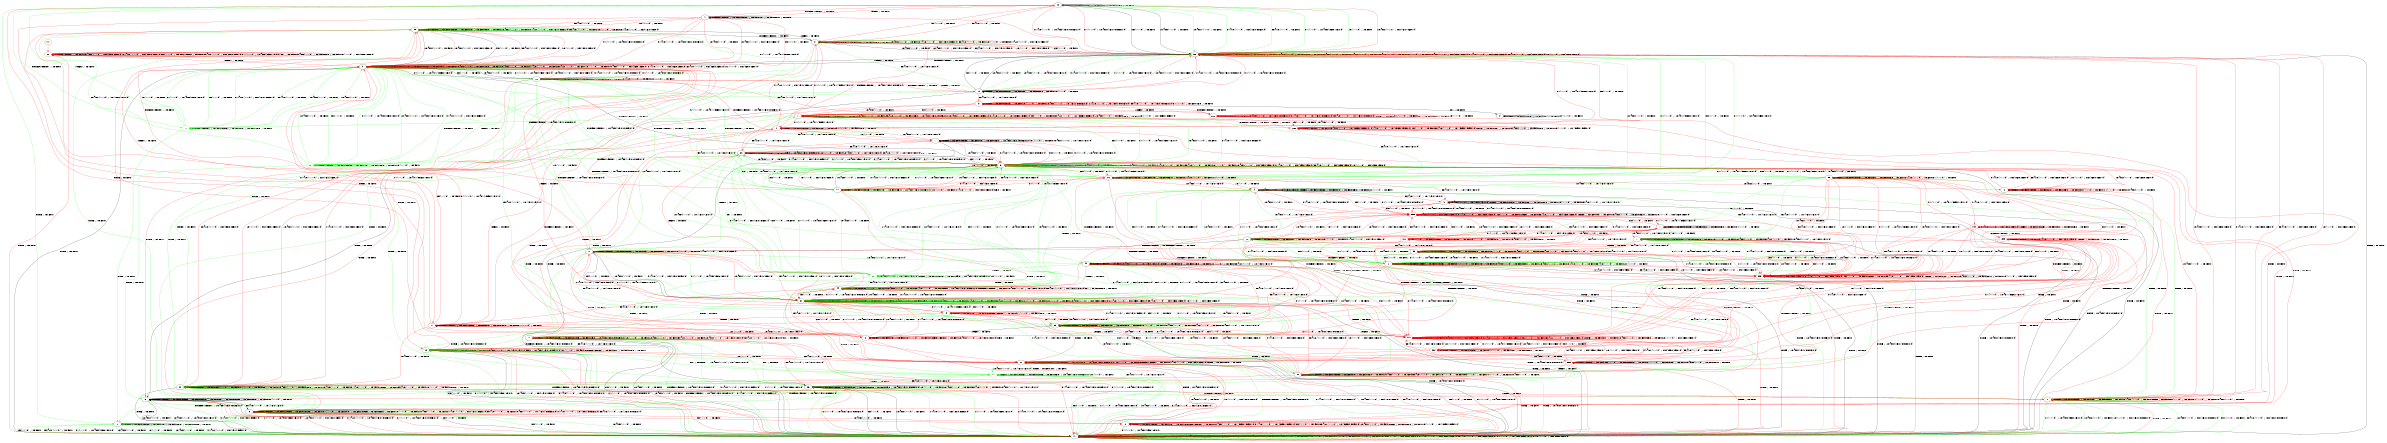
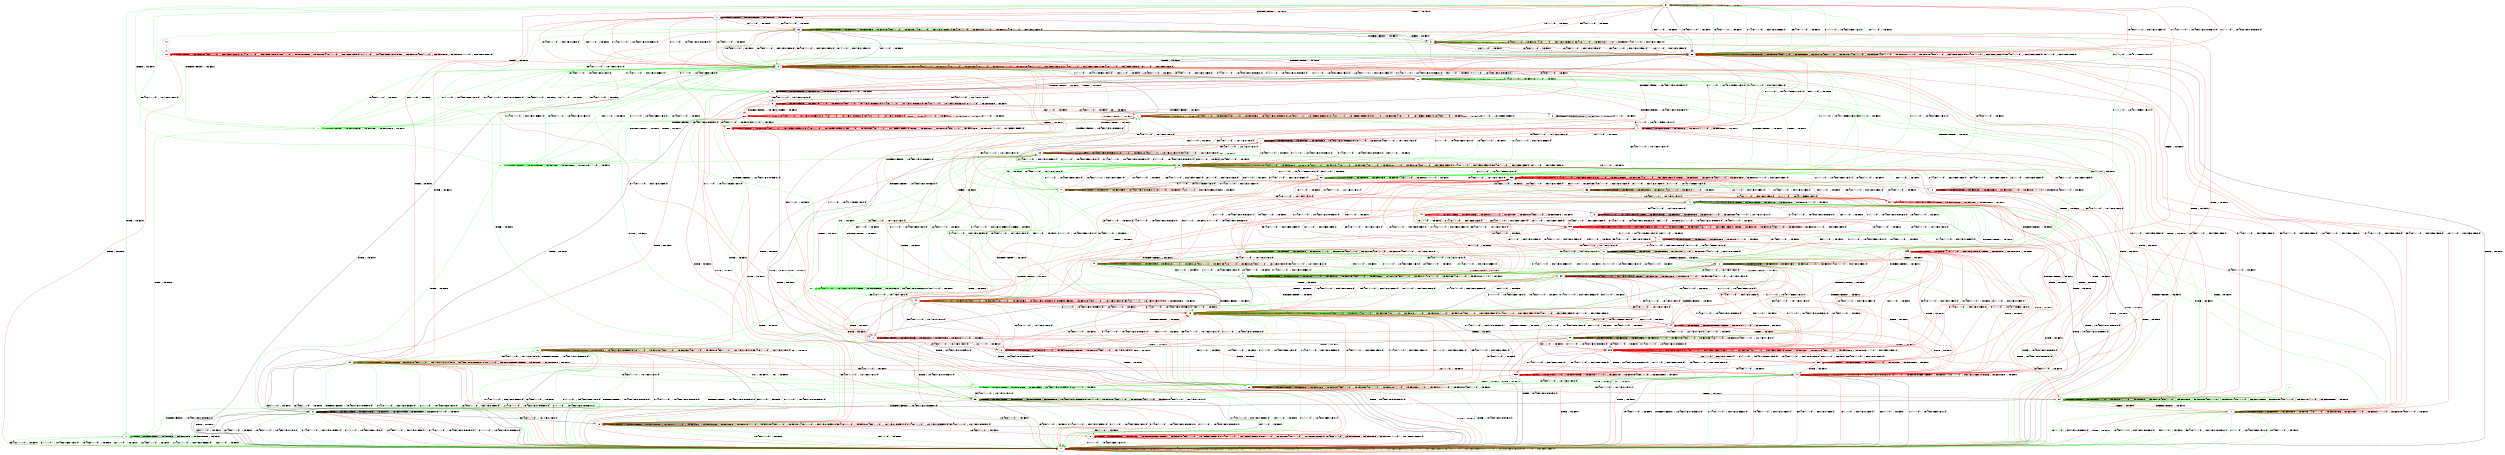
edge "g" -> "ee": now "g" -> "iii"
edge "v" -> "hhh": now "v" -> "b"
